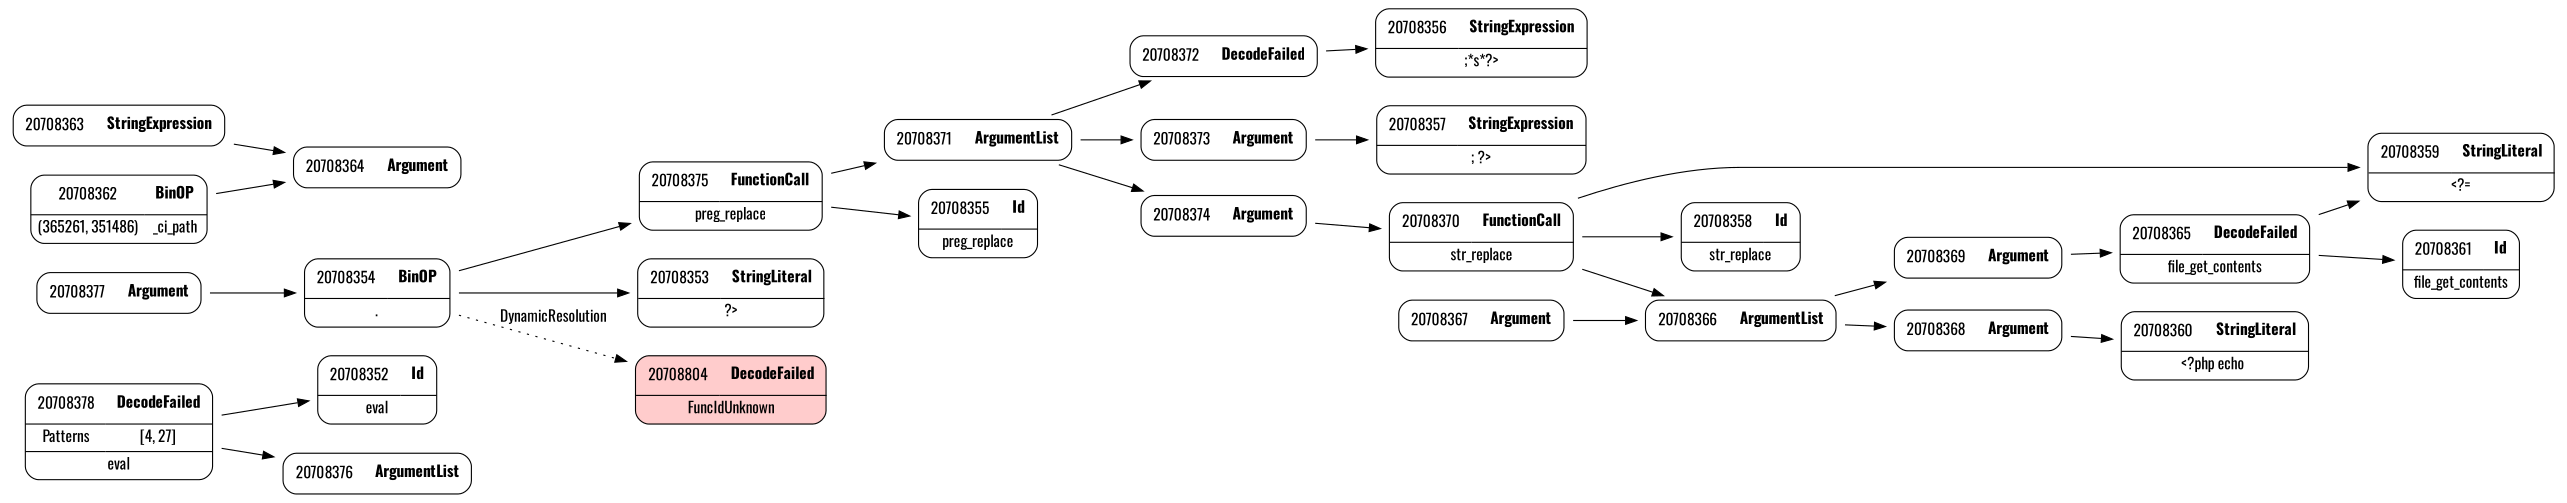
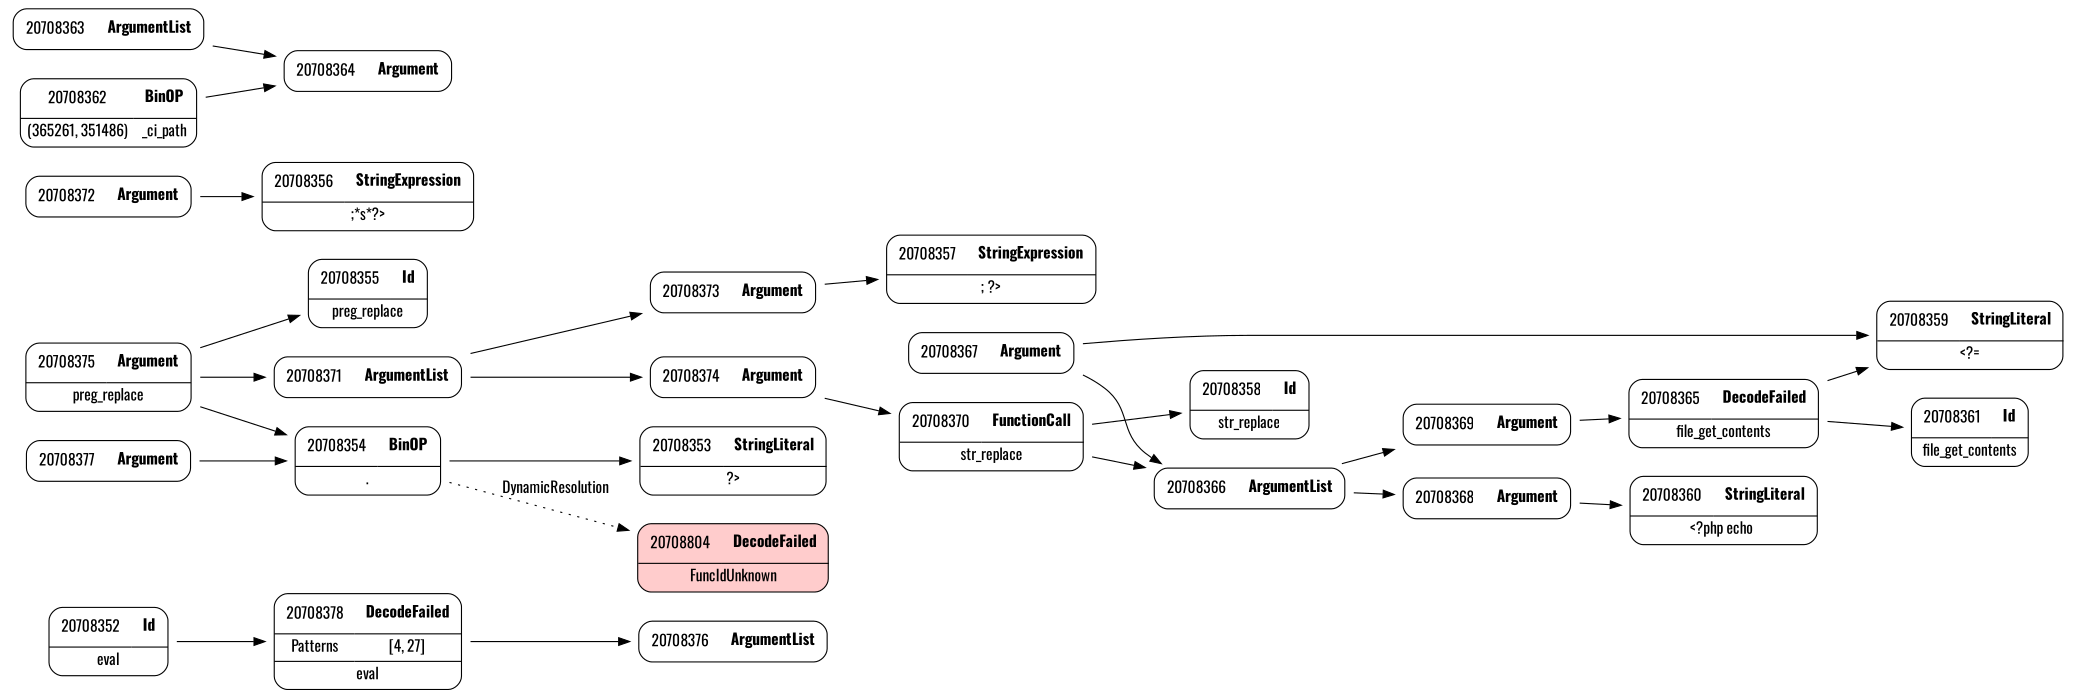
node "20708372": text "DecodeFailed" -> "Argument"
edge "20708371" -> "20708372": removed
node "20708363": text "StringExpression" -> "ArgumentList"
edge "20708370" -> "20708359": now "20708367" -> "20708359"
node "20708375": text "FunctionCall" -> "Argument"
edge "20708354" -> "20708375": reversed
edge "20708378" -> "20708352": reversed
